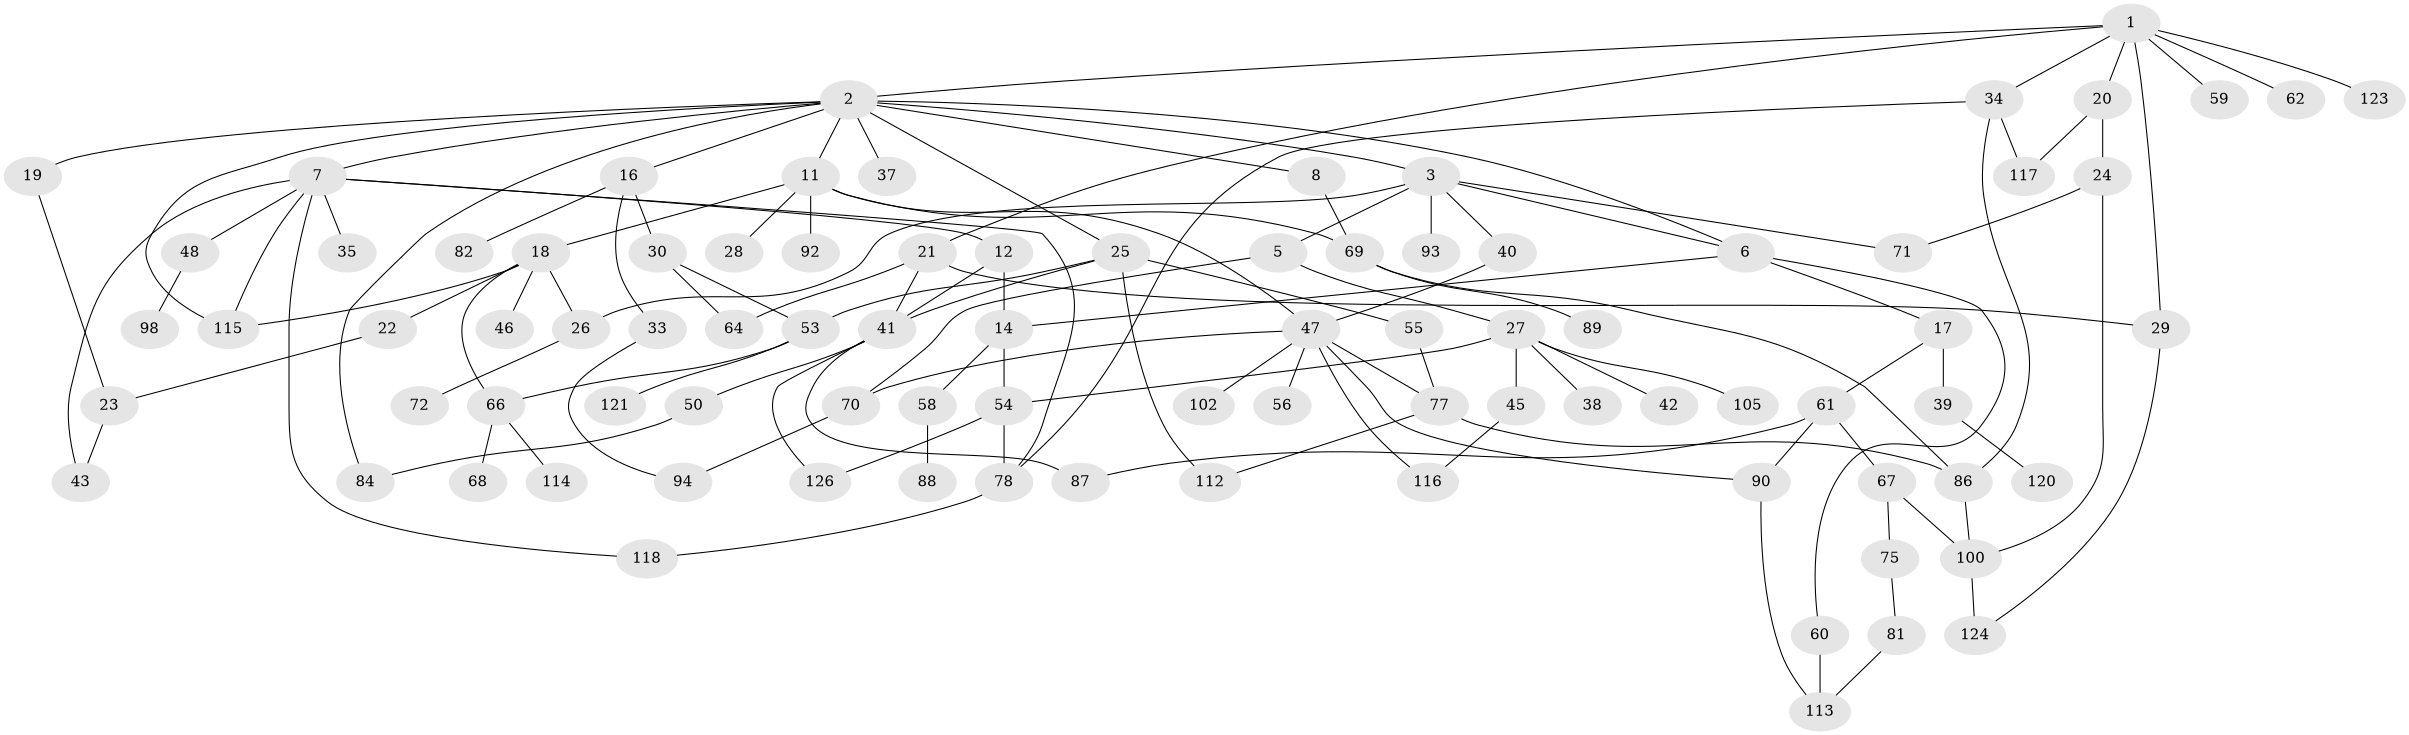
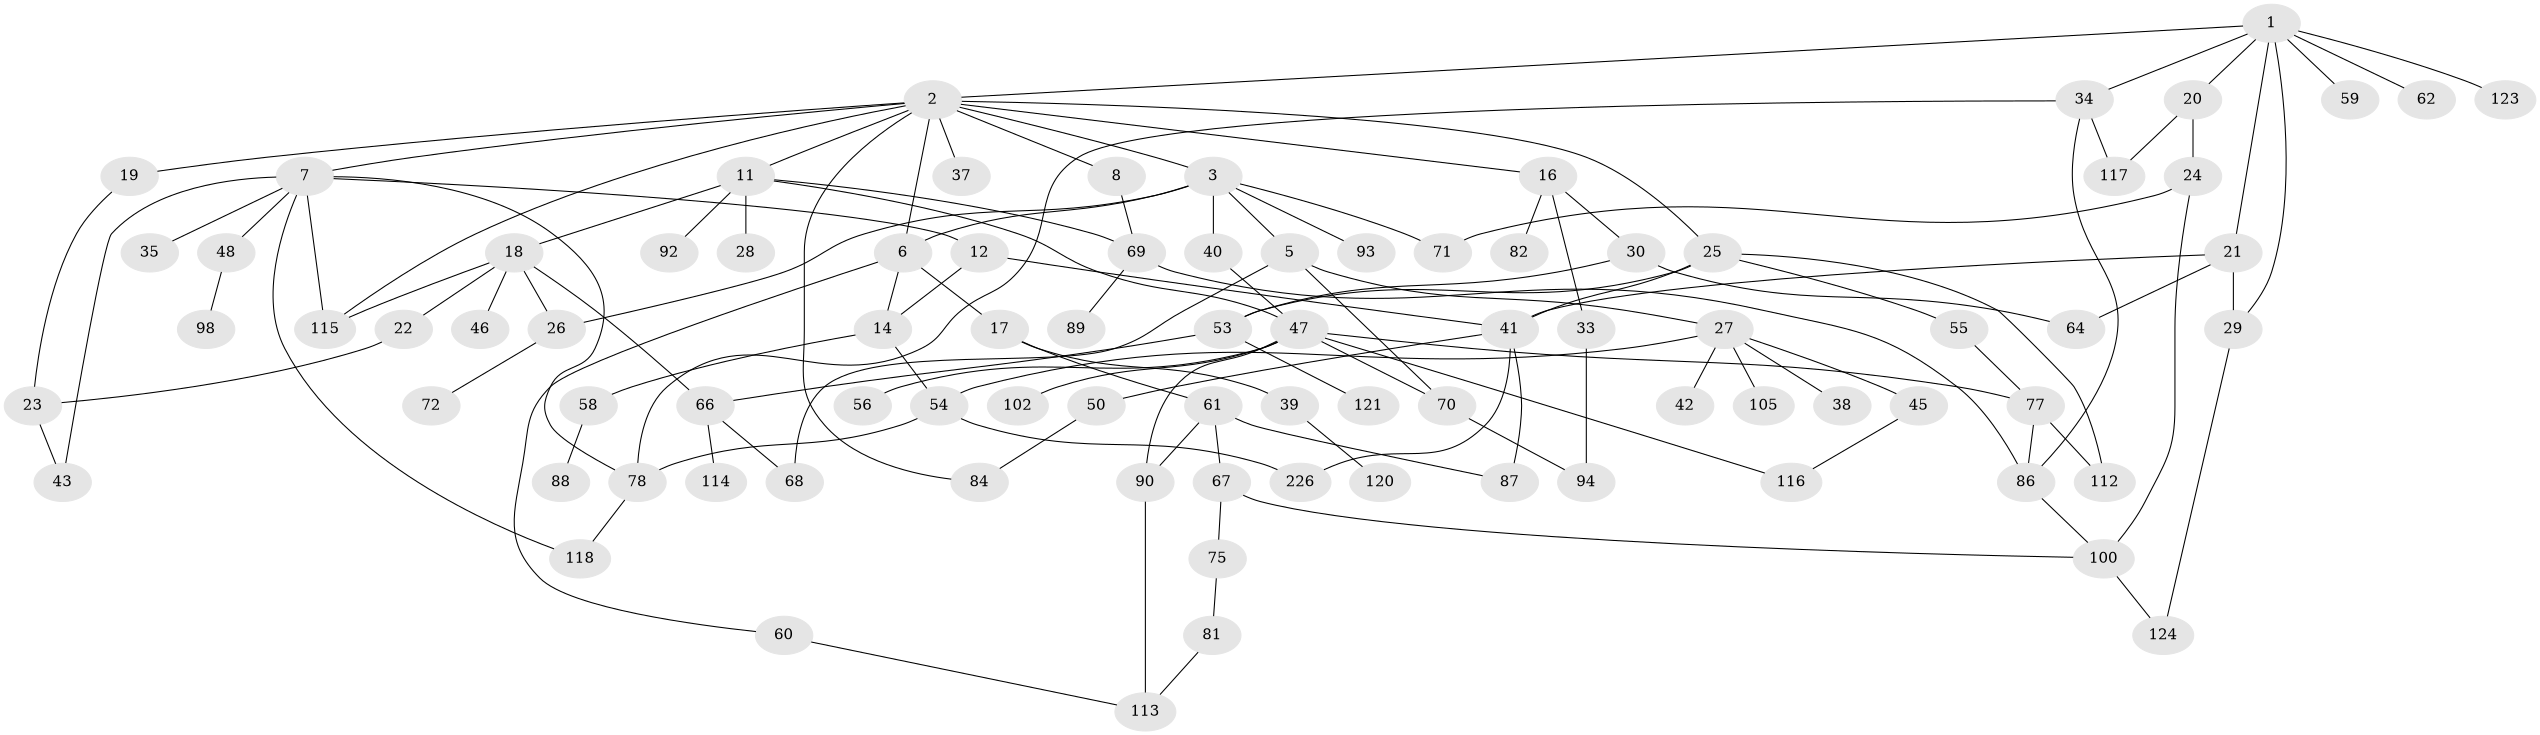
edge "5" -- "68": added
node "126": label "126" -> "226"
